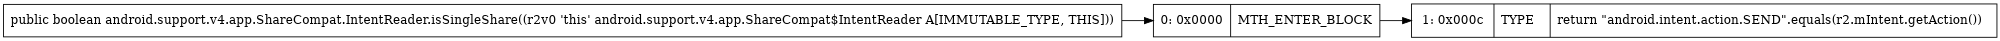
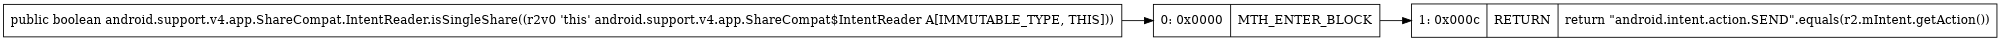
node "1: 0x000c": text "TYPE" -> "RETURN"
